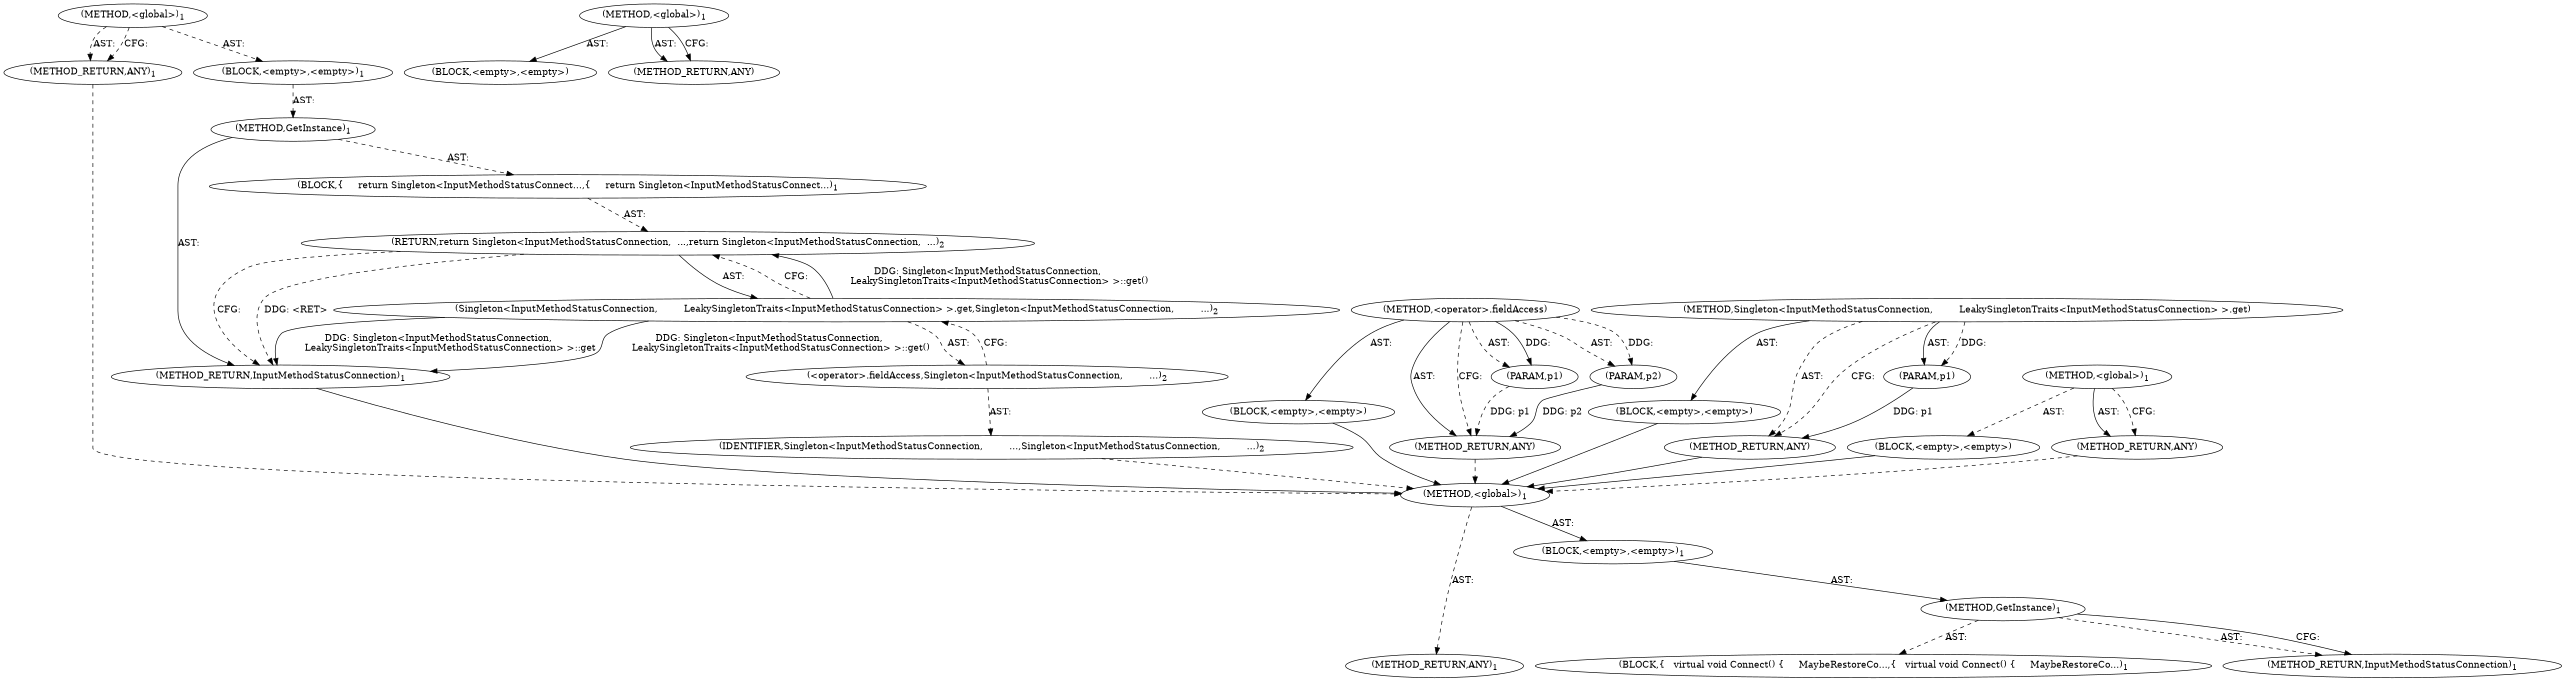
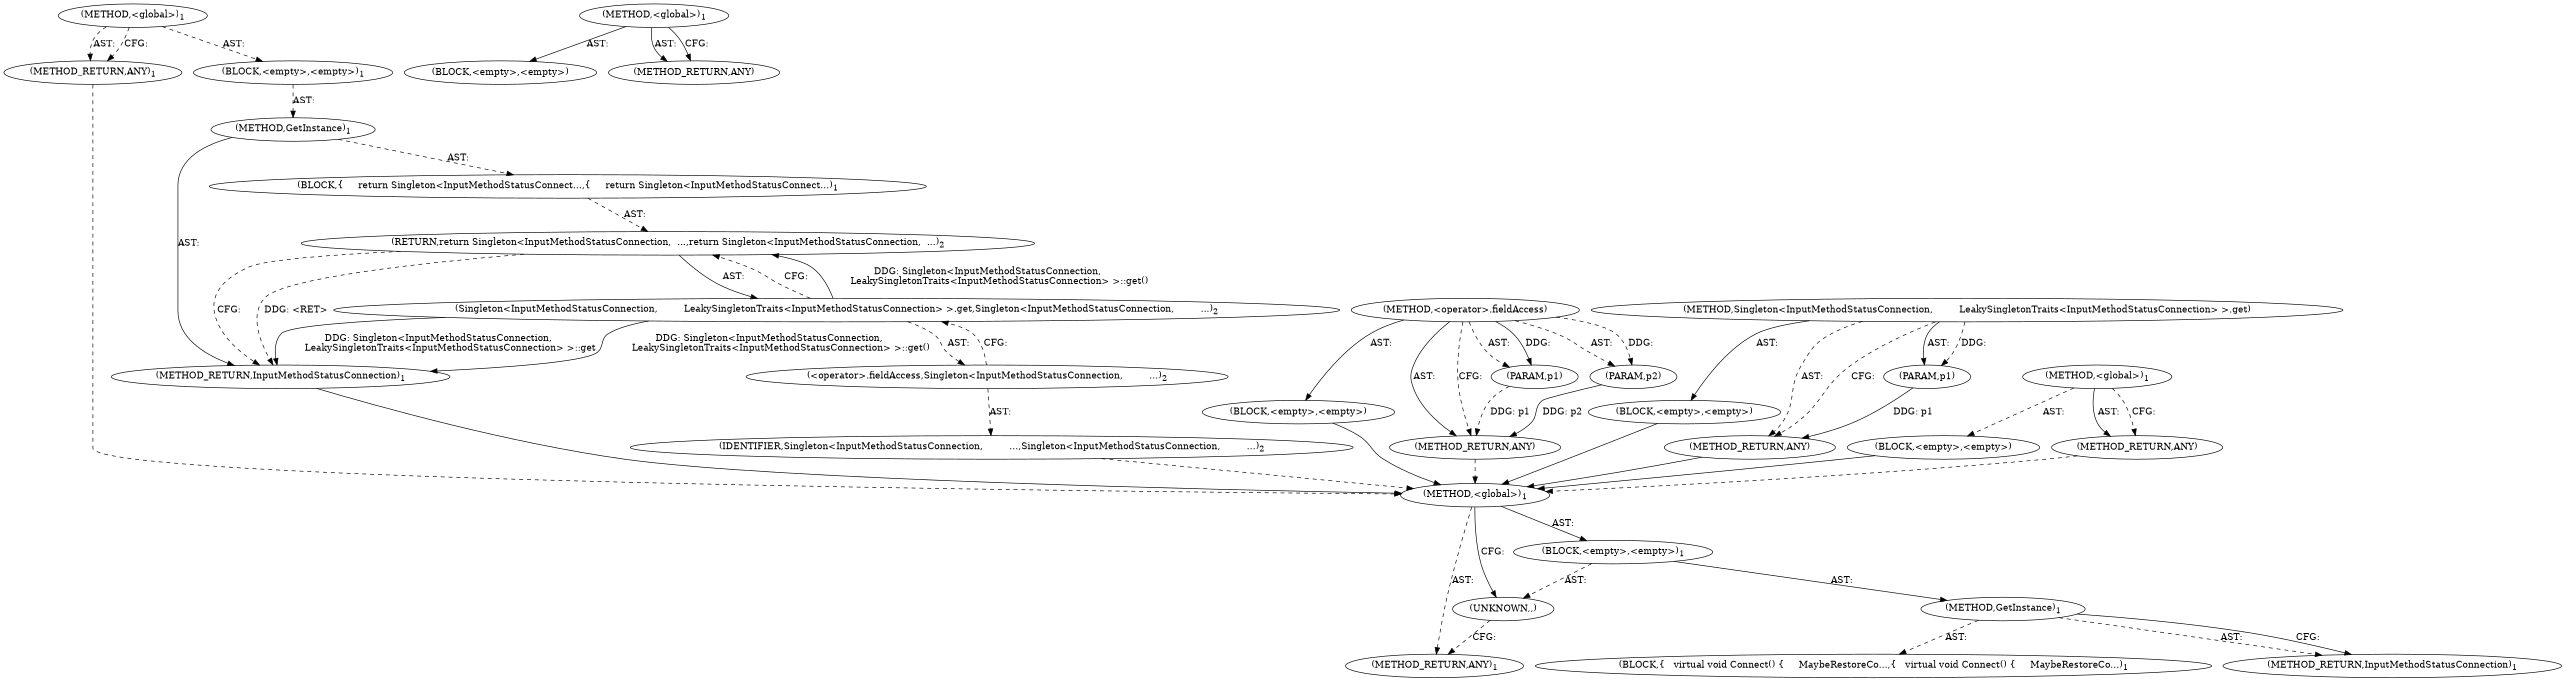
node "(UNKNOWN,,)": added
